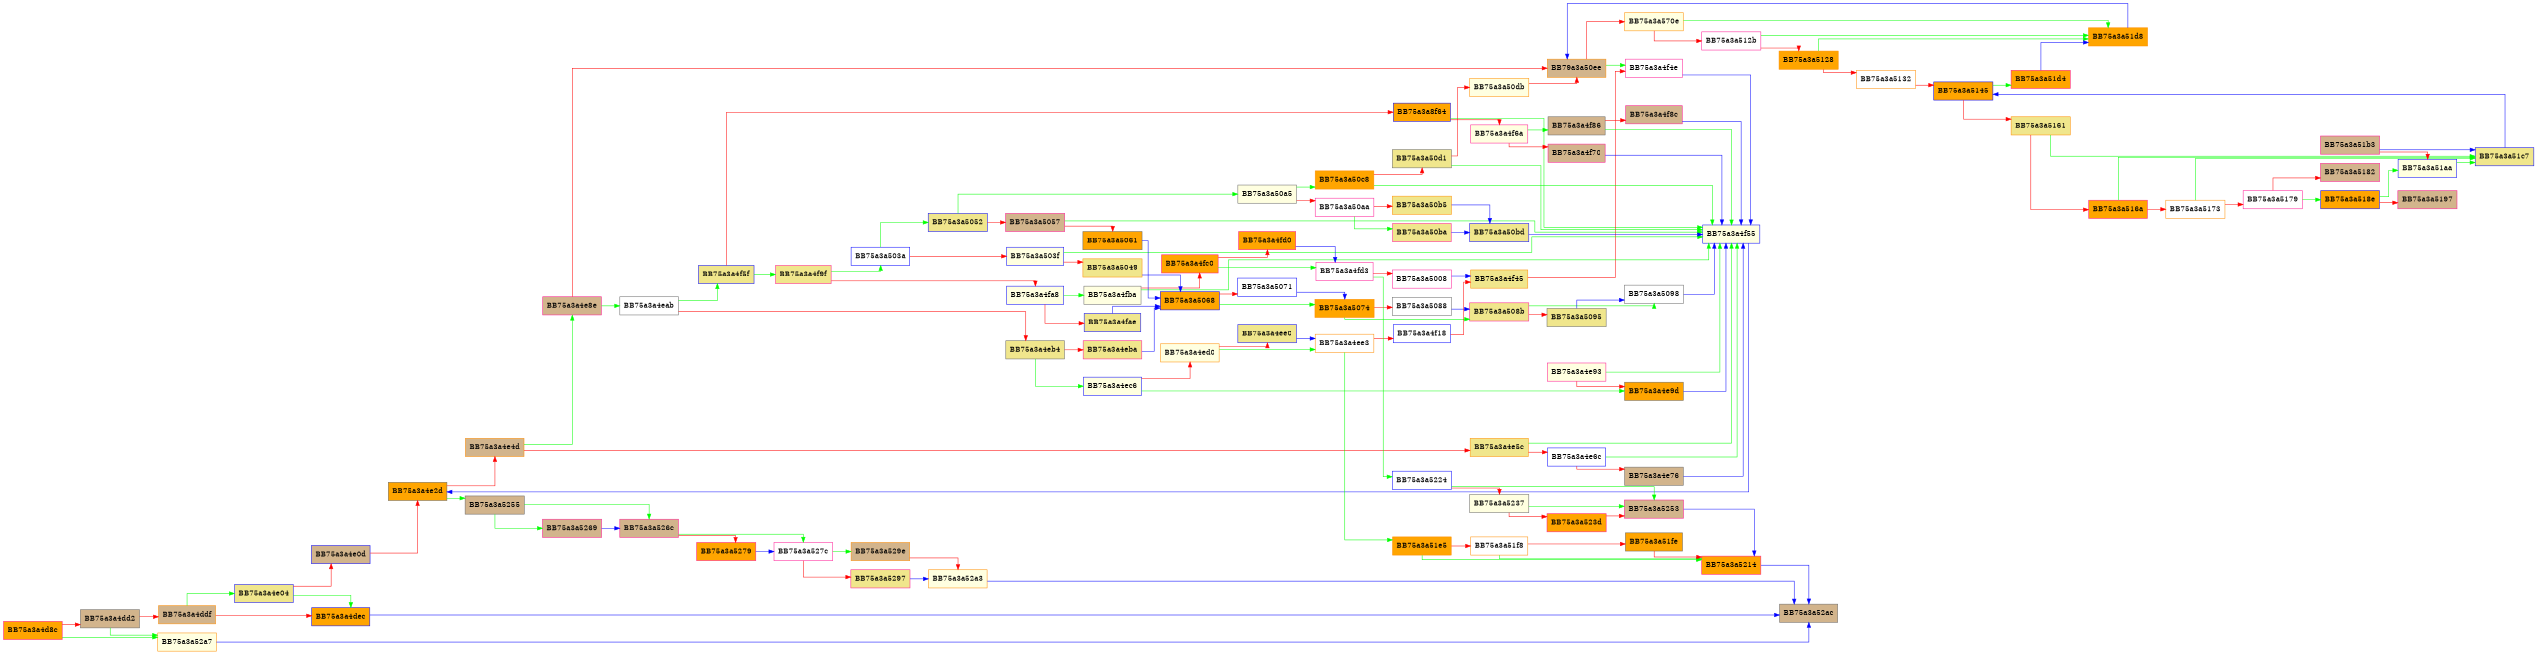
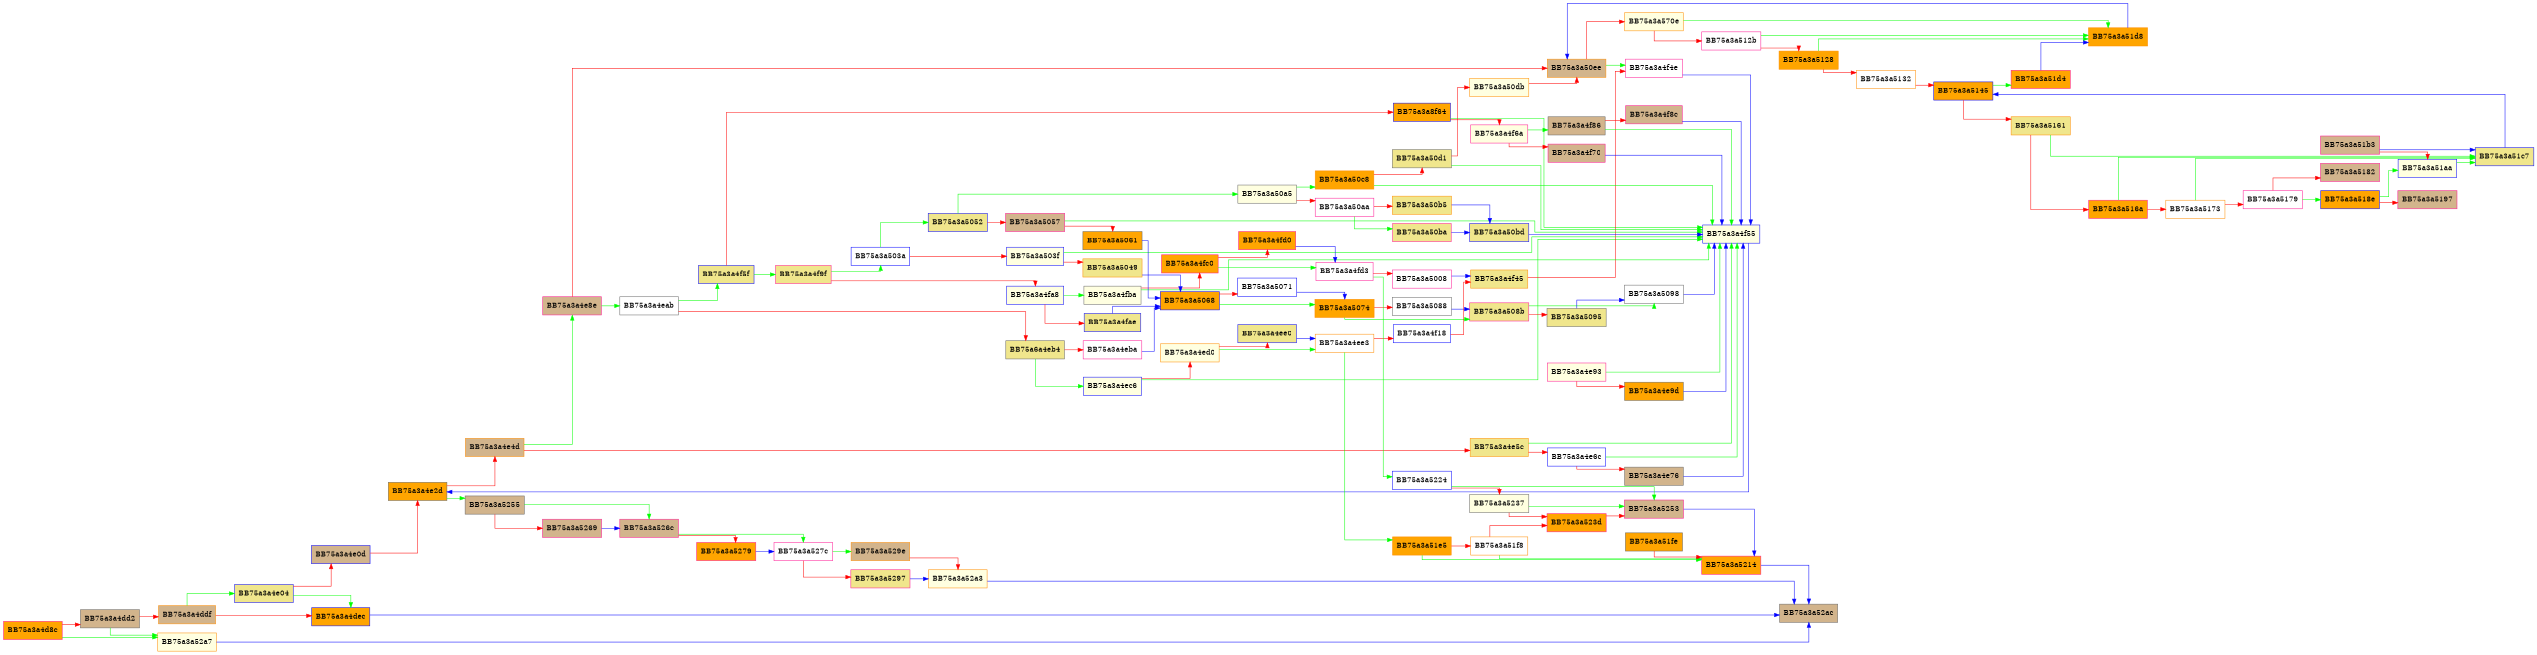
node "BB79a3a50ee": label "BB79a3a50ee" -> "BB75a3a50ee"
node "BB75a3a4eb4": label "BB75a3a4eb4" -> "BB75a6a4eb4"
node "BB75a3a4eba": fillcolor khaki -> white
edge "BB75a3a4ec6" -> "BB75a3a4e9d": now "BB75a3a4ec6" -> "BB75a3a4f55"
edge "BB75a3a5255" -> "BB75a3a5269": color green -> red
edge "BB75a3a51f8" -> "BB75a3a51fe": now "BB75a3a51f8" -> "BB75a3a523d"
